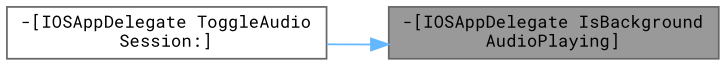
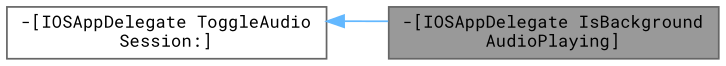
edge "-[IOSAppDelegate ToggleAudio Session:]" -> "-[IOSAppDelegate IsBackground AudioPlaying]": reversed
